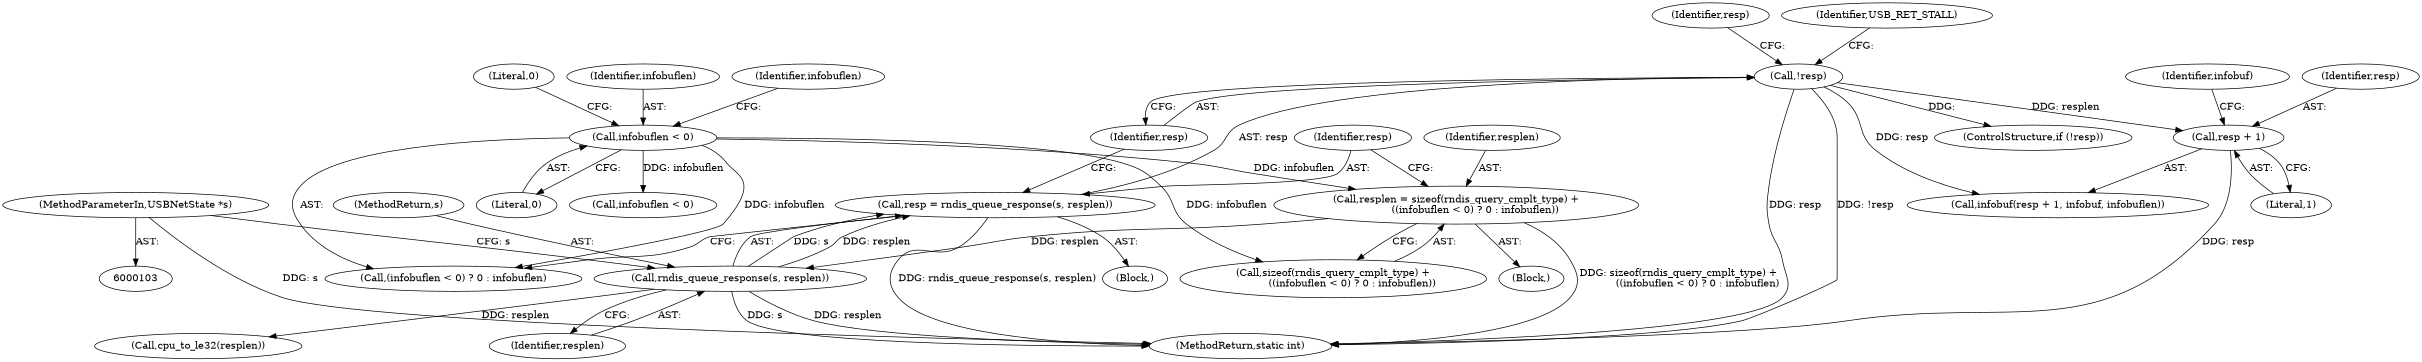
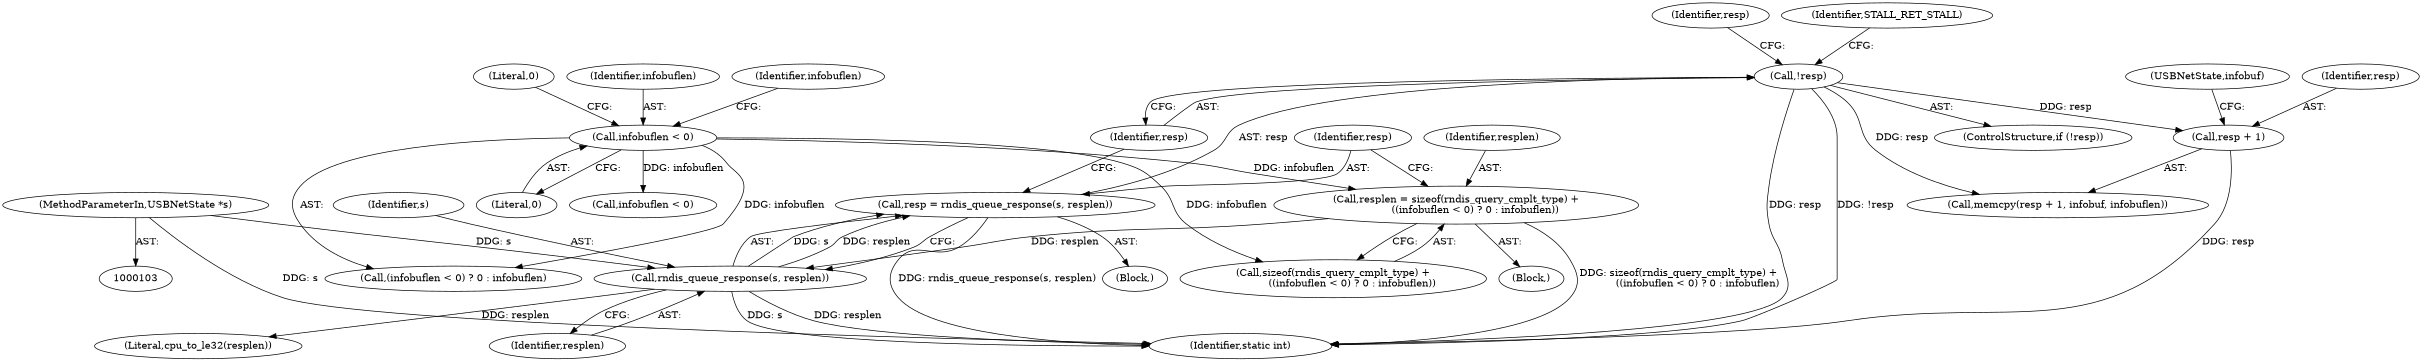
node "(Identifier,USB_RET_STALL)": label "(Identifier,USB_RET_STALL)" -> "(Identifier,STALL_RET_STALL)"
node "(Identifier,infobuf)": label "(Identifier,infobuf)" -> "(USBNetState,infobuf)"
edge "(Call,!resp)" -> "(ControlStructure,if (!resp))": label "DDG: " -> "AST: "
edge "(Call,!resp)" -> "(Call,resp + 1)": label "DDG: resplen" -> "DDG: resp"
node "(MethodReturn,s)": label "(MethodReturn,s)" -> "(Identifier,s)"
node "(Call,infobuf(resp + 1, infobuf, infobuflen))": label "(Call,infobuf(resp + 1, infobuf, infobuflen))" -> "(Call,memcpy(resp + 1, infobuf, infobuflen))"
node "(Literal,1)": removed
edge "(Call,resp = rndis_queue_response(s, resplen))" -> "(Call,(infobuflen < 0) ? 0 : infobuflen)": now "(Call,resp = rndis_queue_response(s, resplen))" -> "(Call,rndis_queue_response(s, resplen))"
edge "(MethodParameterIn,USBNetState *s)" -> "(Call,rndis_queue_response(s, resplen))": label "CFG: s" -> "DDG: s"
node "6000103": label "6000103" -> "1000103"
node "(Call,cpu_to_le32(resplen))": label "(Call,cpu_to_le32(resplen))" -> "(Literal,cpu_to_le32(resplen))"
node "(MethodReturn,static int)": label "(MethodReturn,static int)" -> "(Identifier,static int)"
